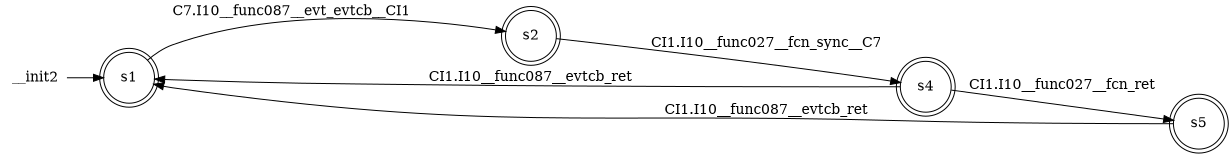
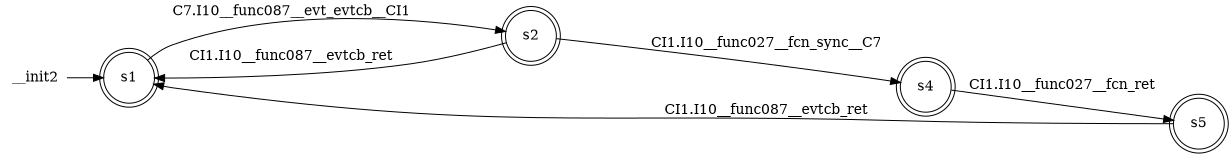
edge "s4" -> "s1": now "s2" -> "s1"
